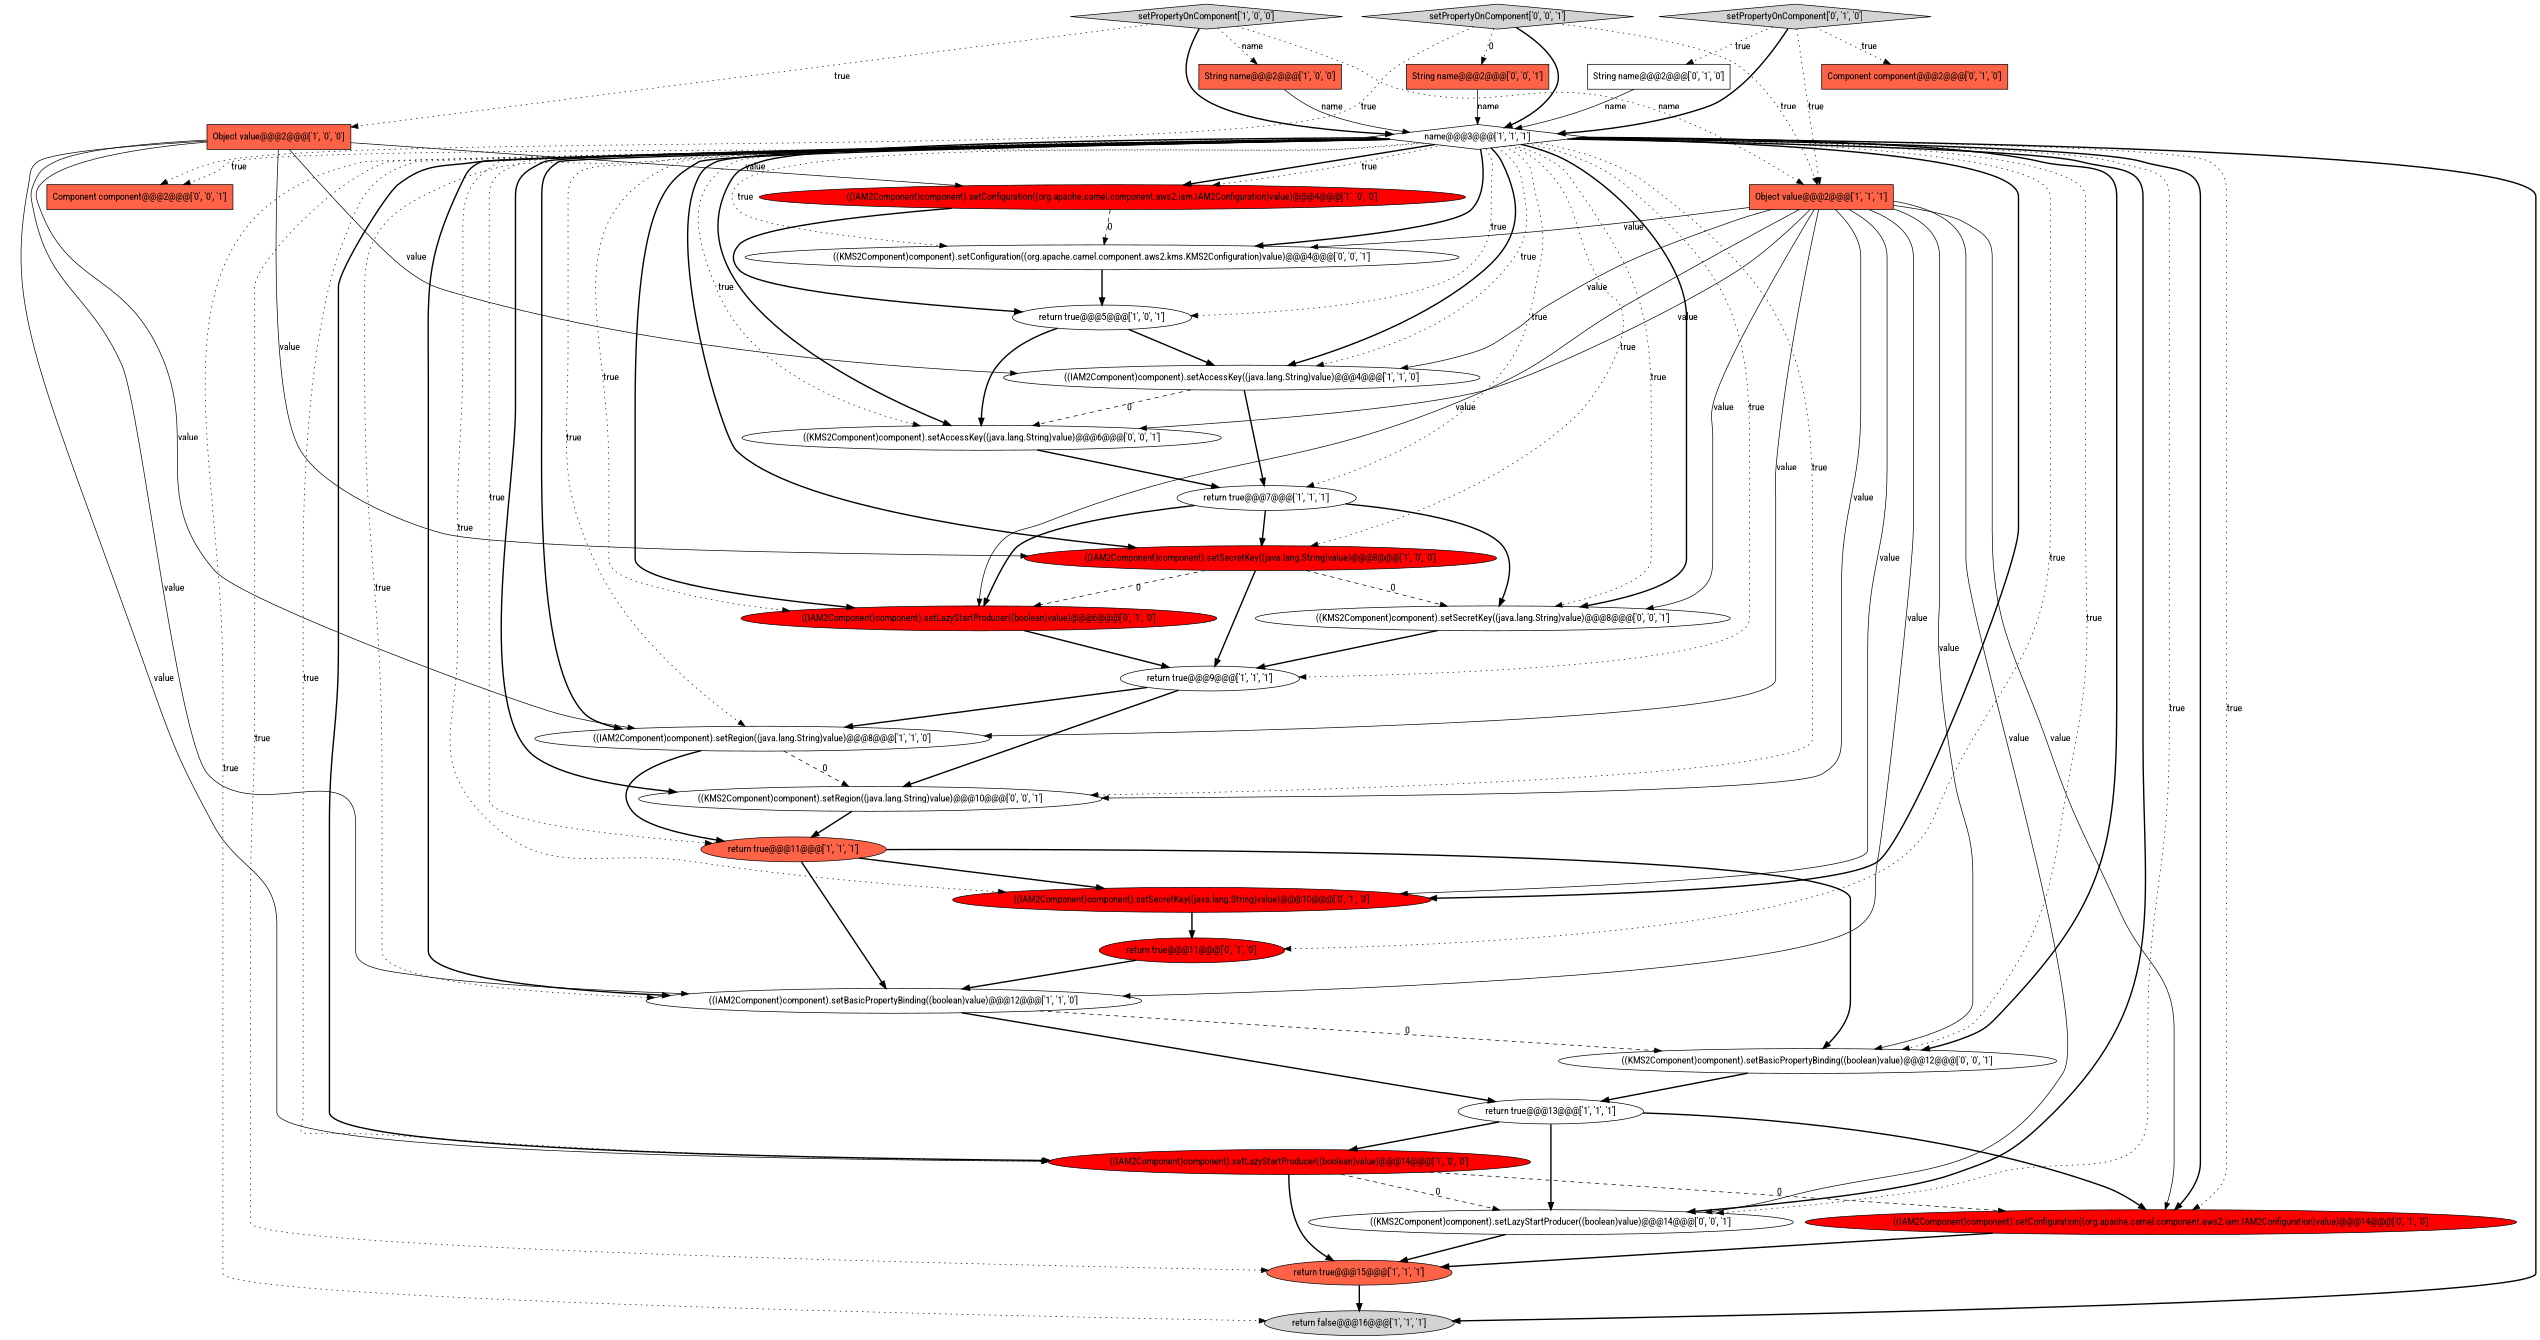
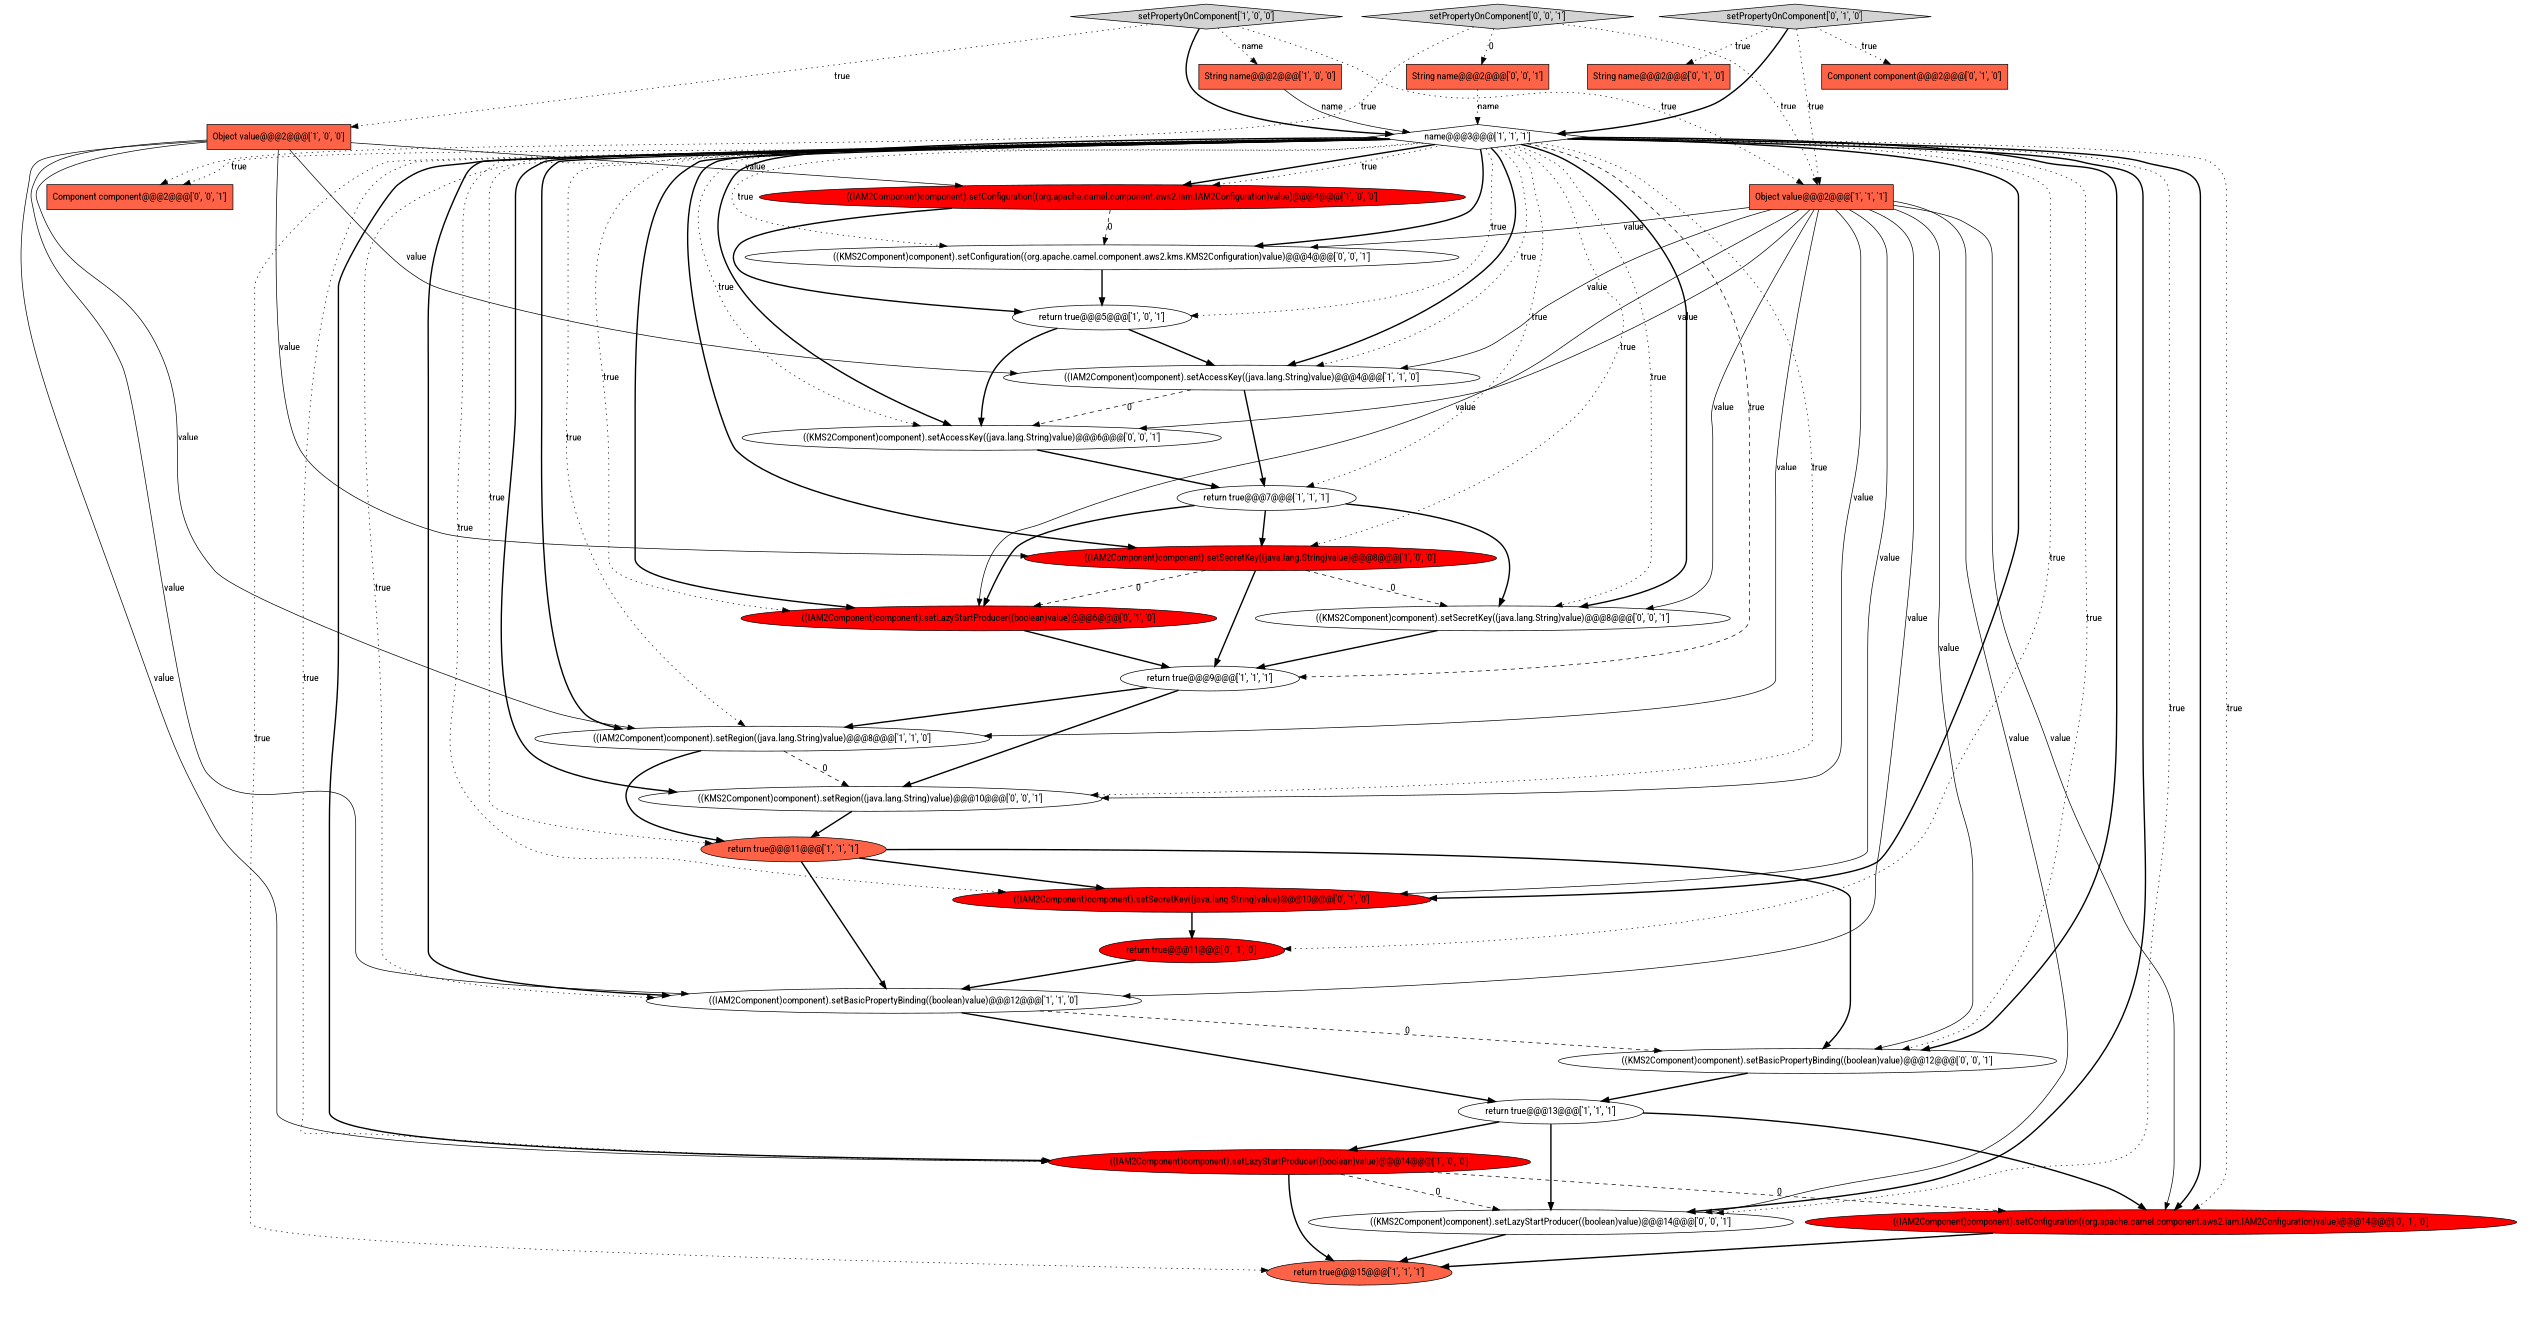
node "String name@@@2@@@['0', '1', '0']": fillcolor white -> tomato
edge "setPropertyOnComponent['0', '0', '1']" -> "name@@@3@@@['1', '1', '1']": removed
edge "String name@@@2@@@['0', '0', '1']" -> "name@@@3@@@['1', '1', '1']": style solid -> dotted
edge "setPropertyOnComponent['1', '0', '0']" -> "Object value@@@2@@@['1', '1', '1']": label "name" -> "true"
edge "String name@@@2@@@['0', '1', '0']" -> "name@@@3@@@['1', '1', '1']": removed, label "name"
edge "name@@@3@@@['1', '1', '1']" -> "return true@@@9@@@['1', '1', '1']": style dotted -> dashed
node "return false@@@16@@@['1', '1', '1']": removed
